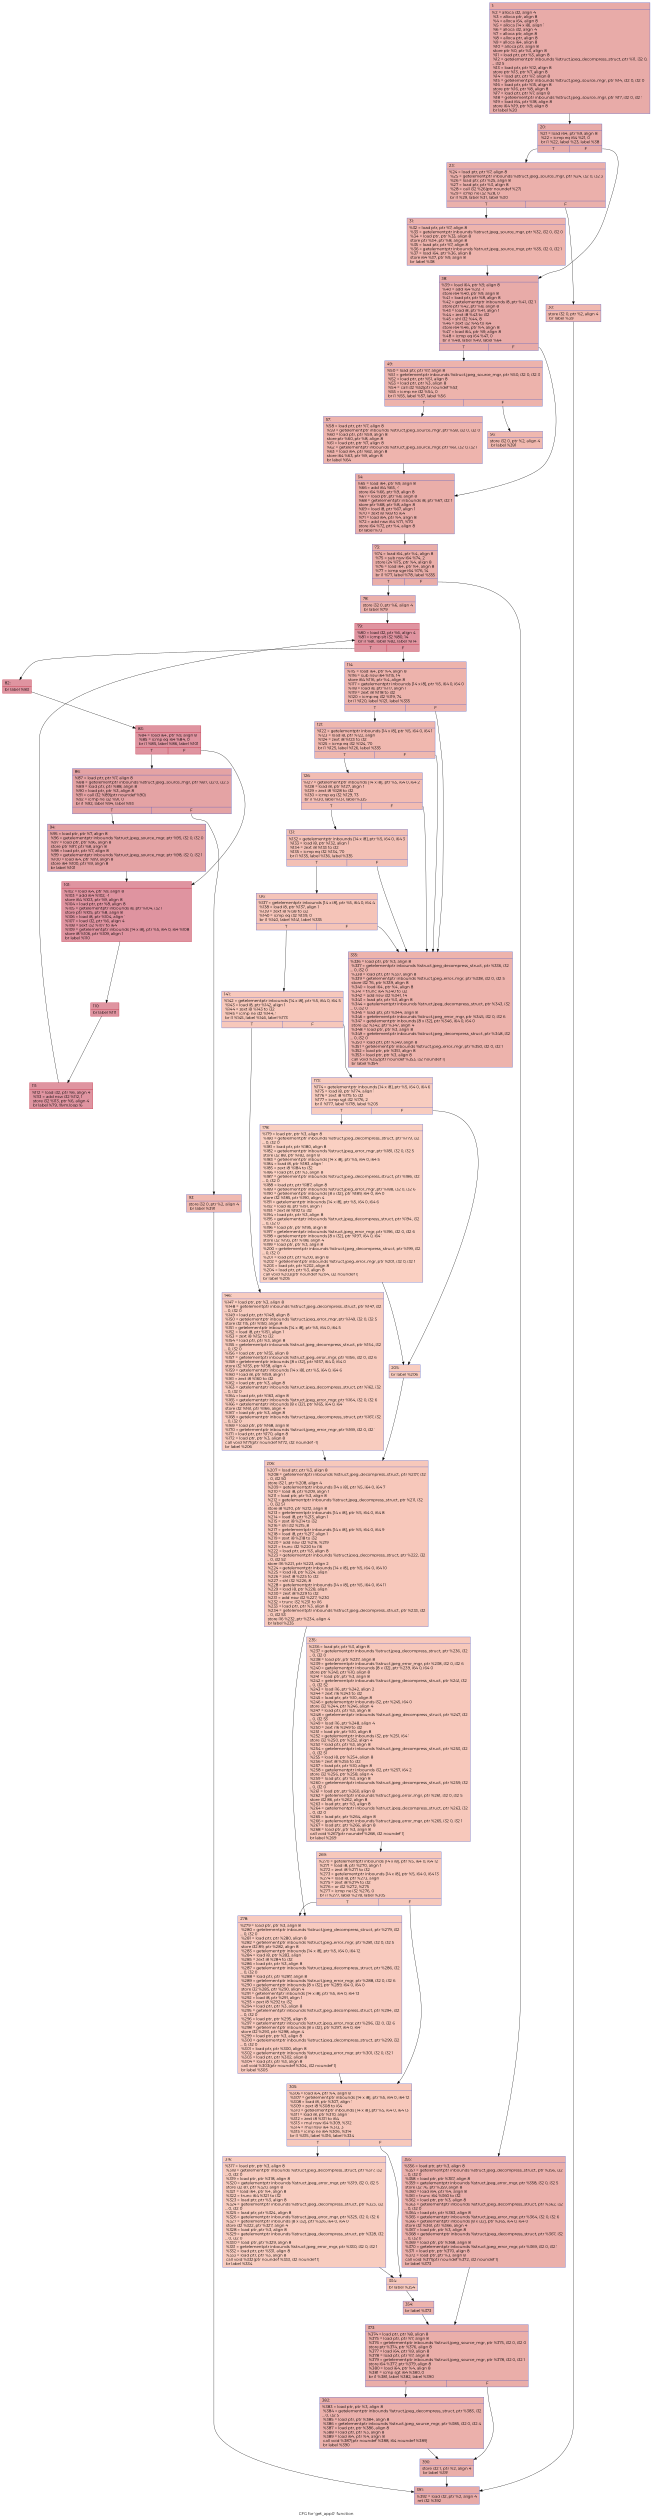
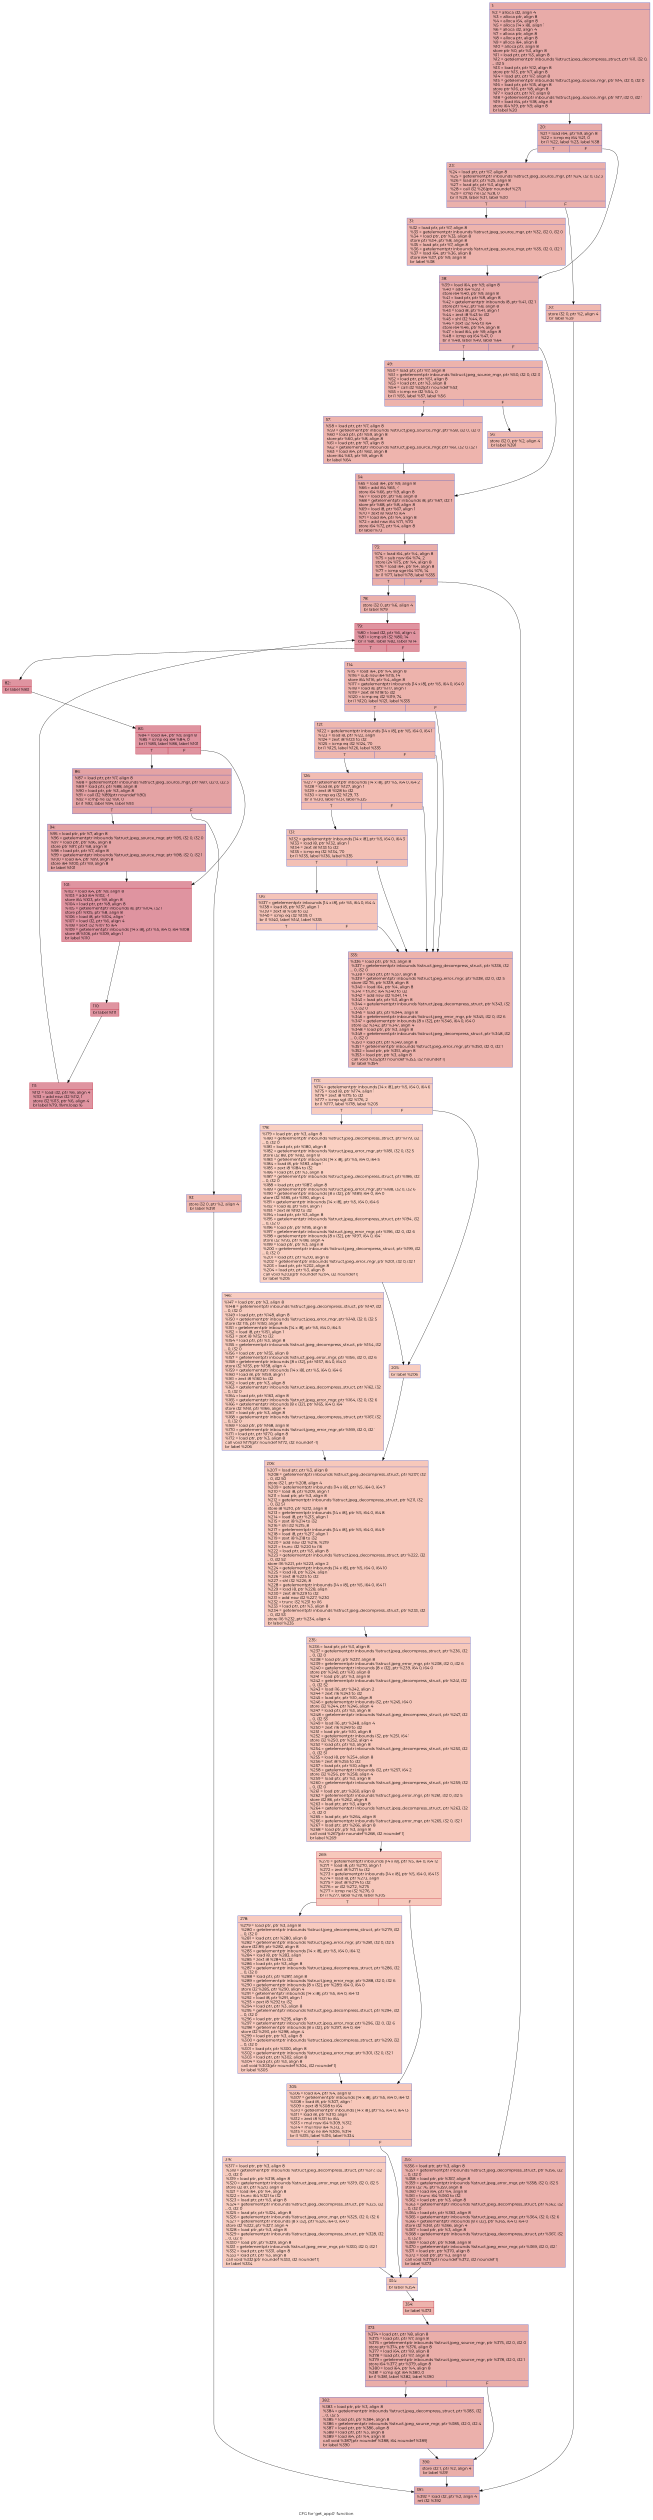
node "141:": removed
edge "206:" -> "278:": now "206:" -> "235:"
node "269:": color #3d50c3ff -> #b70d28ff
edge "355:" -> "373:": now "355:" -> "334:"
node "354:": color #3d50c3ff -> #b70d28ff
